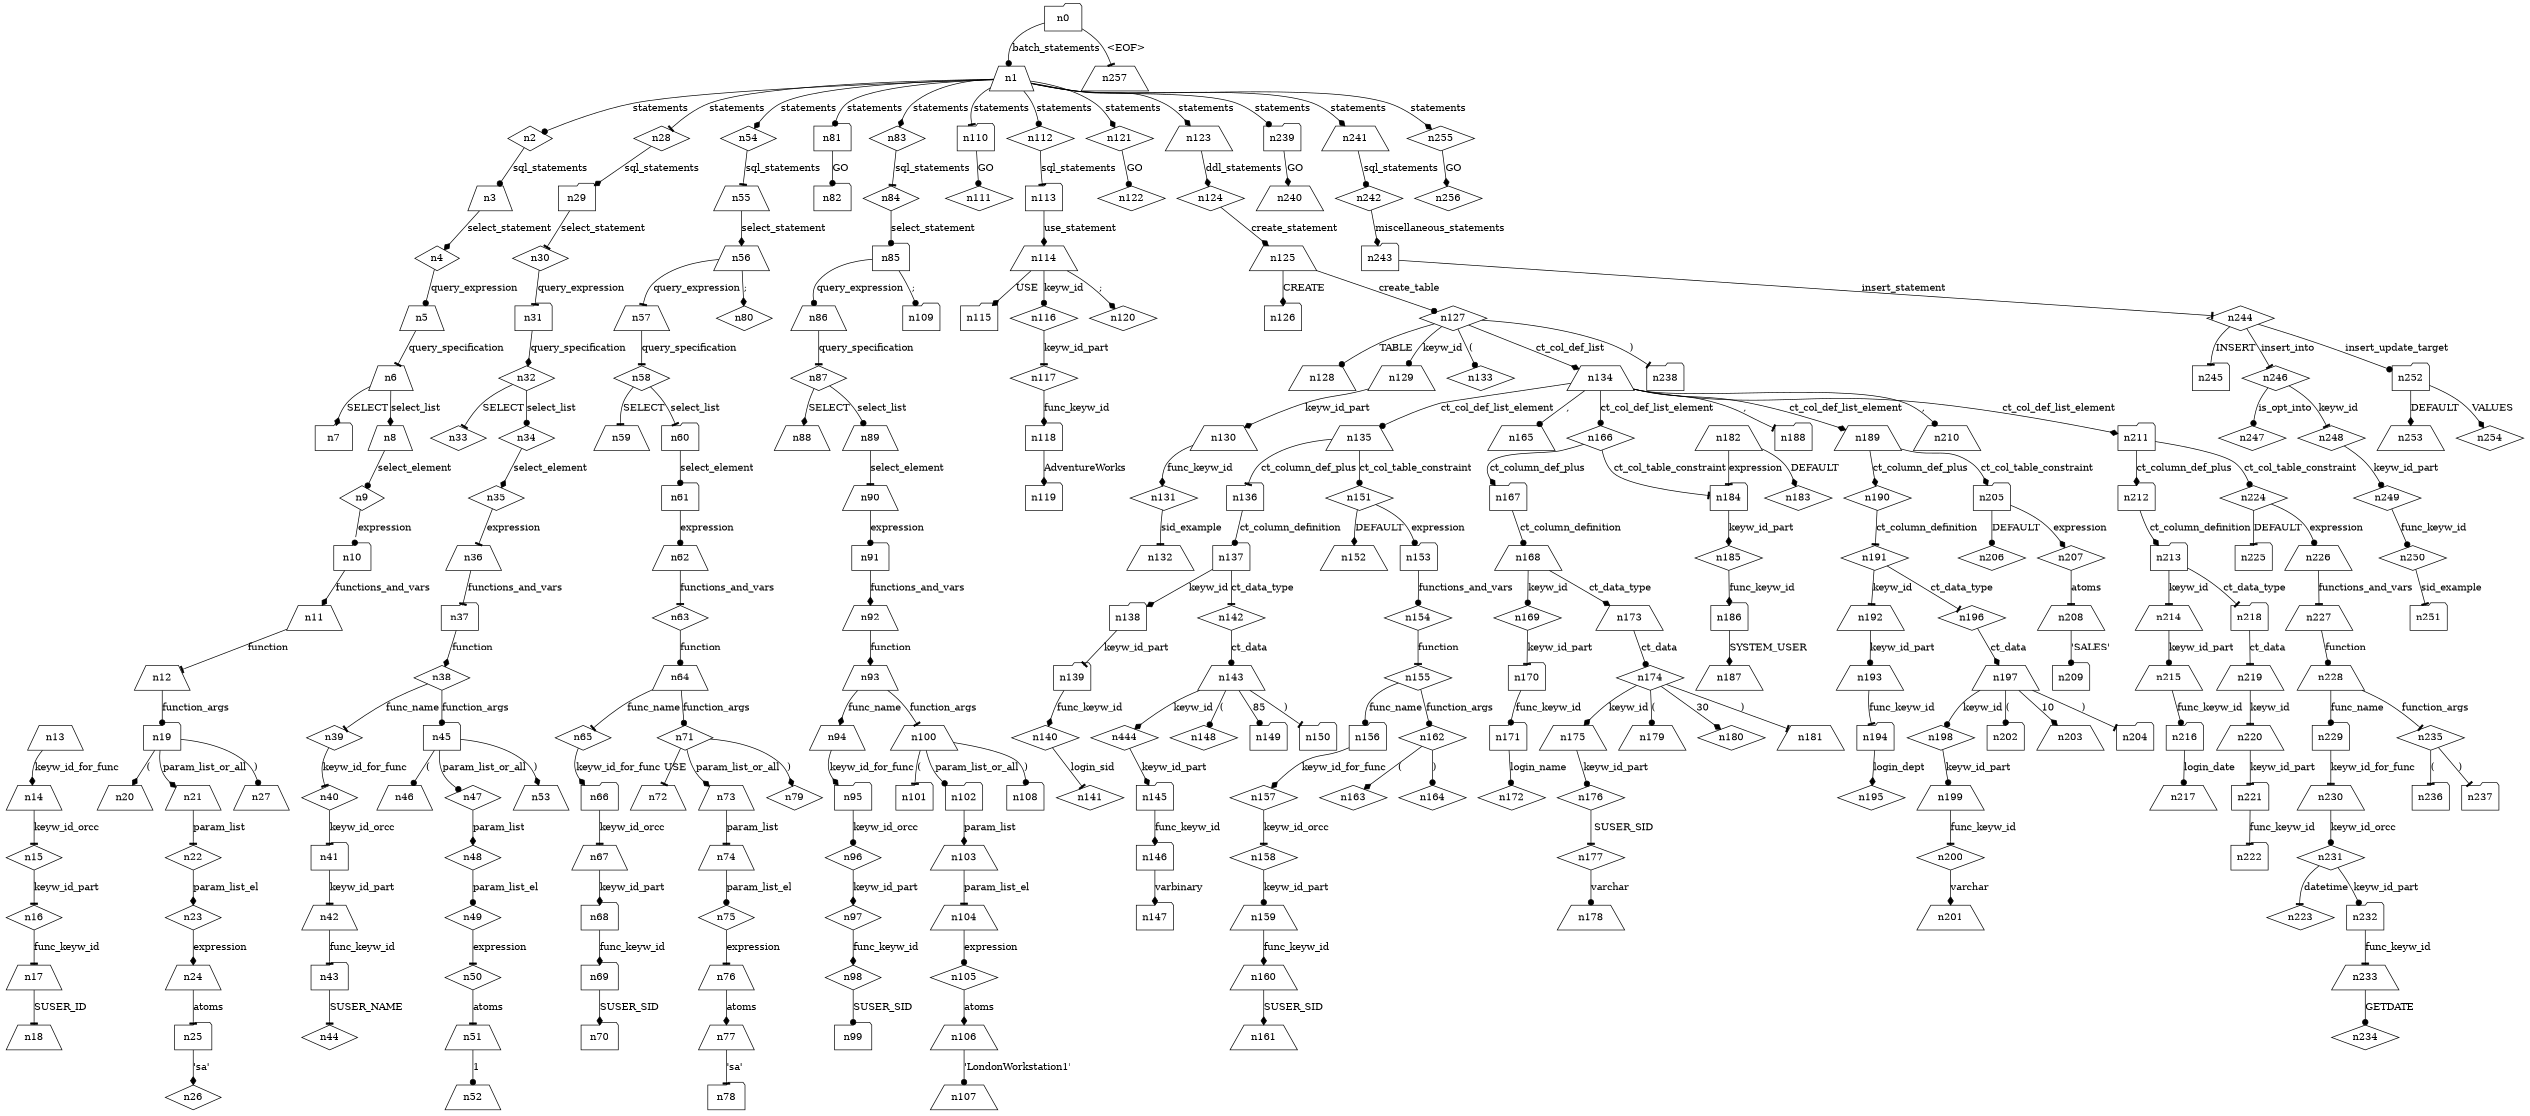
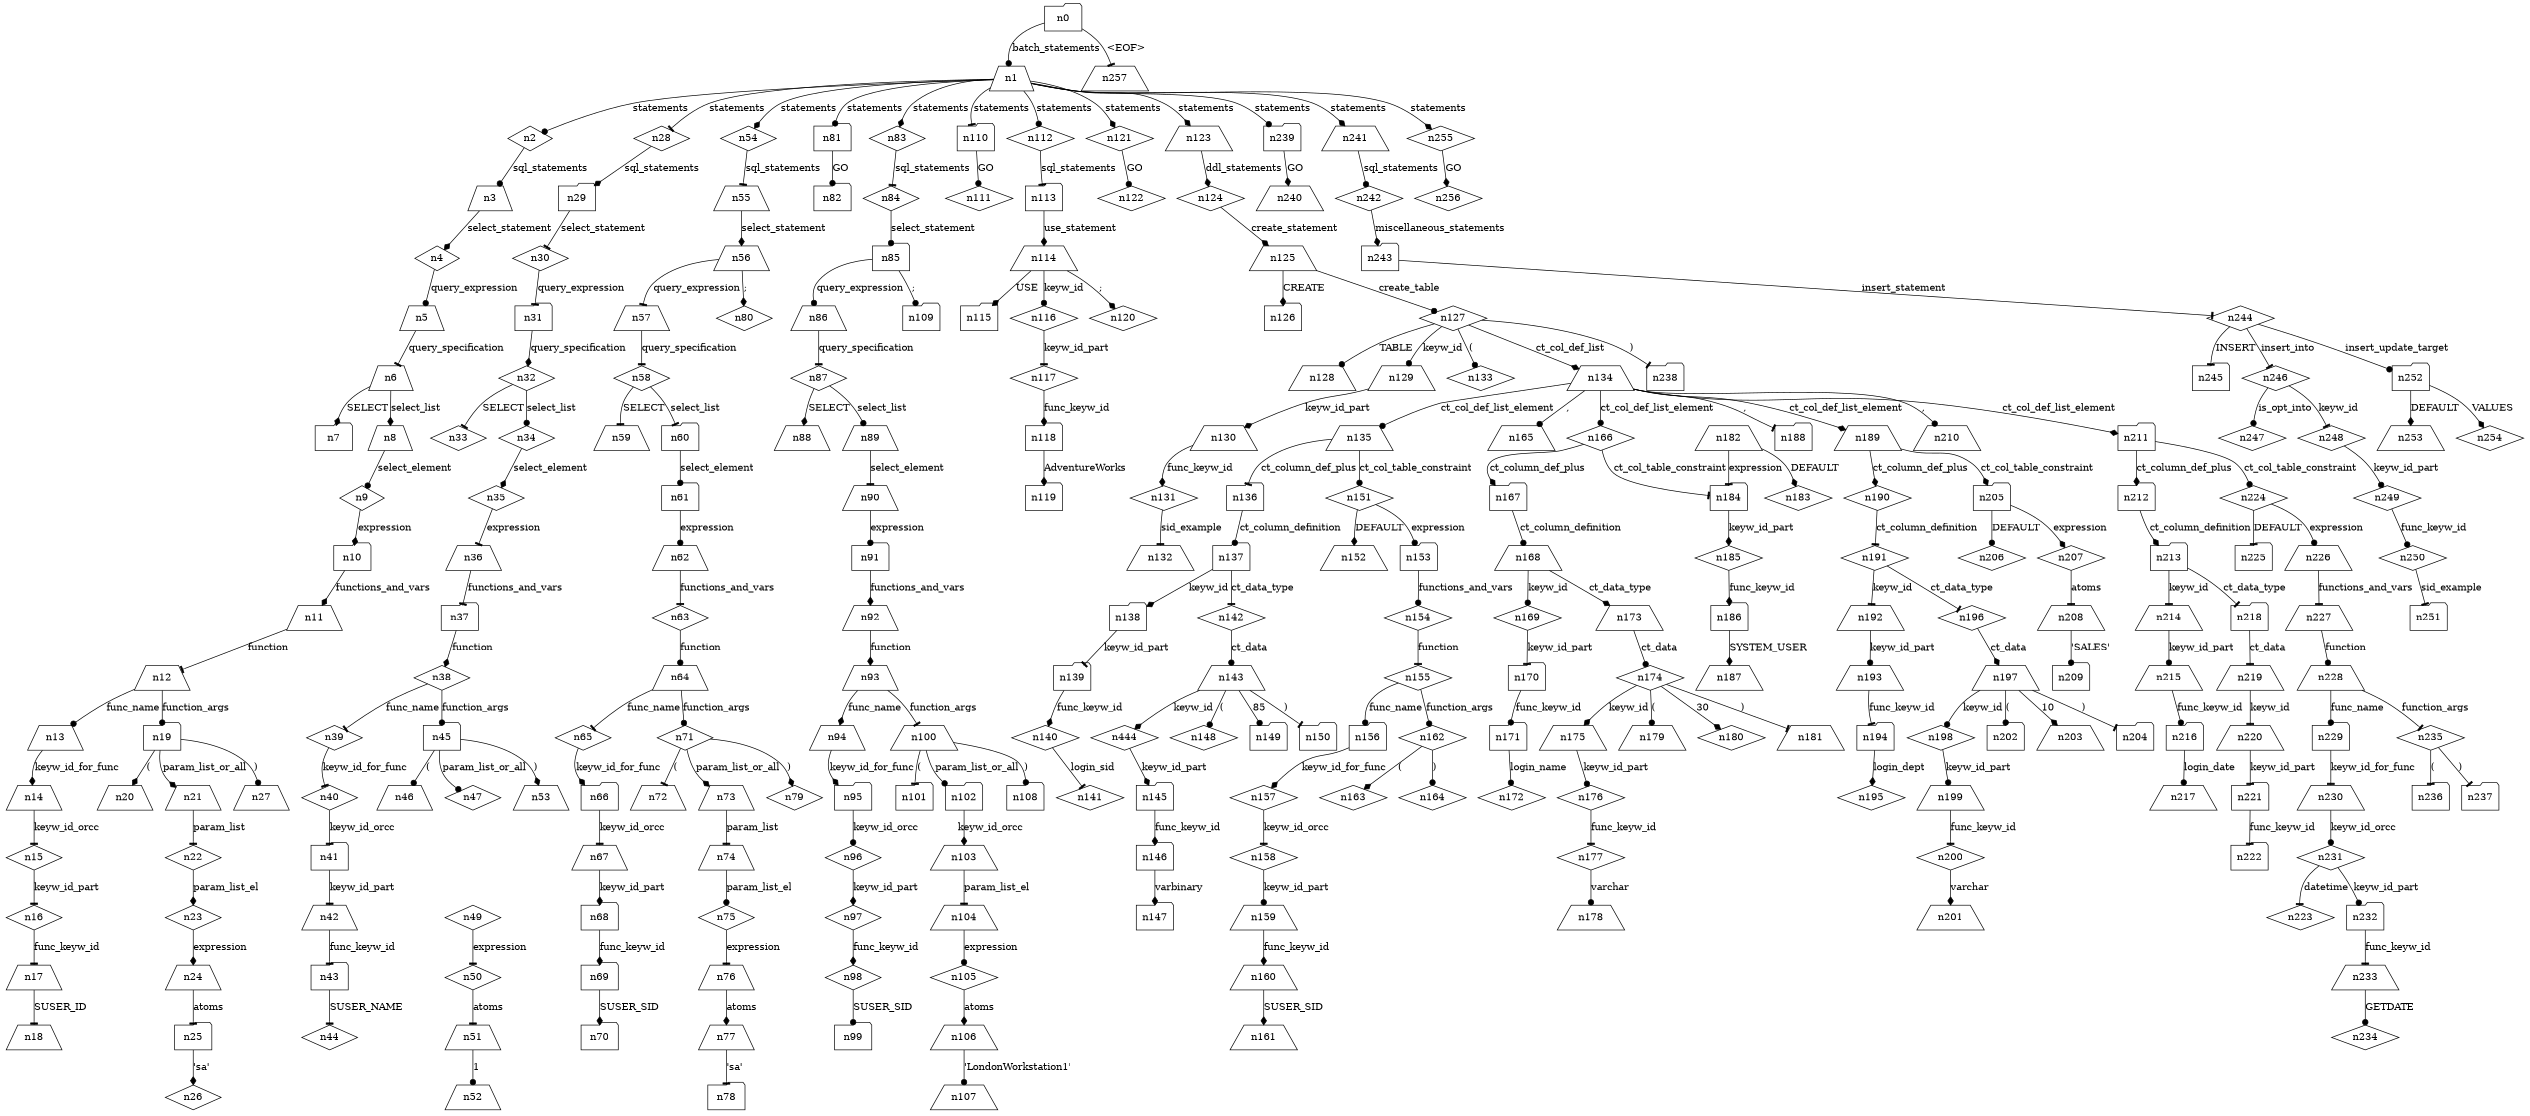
edge "n9" -> "n10": arrowhead dot -> diamond
edge "n12" -> "n13": added, label "func_name"
edge "n71" -> "n72": label "USE" -> "("
edge "n102" -> "n103": label "param_list" -> "keyw_id_orcc"
edge "n176" -> "n177": label "SUSER_SID" -> "func_keyw_id"
node "n48": removed
